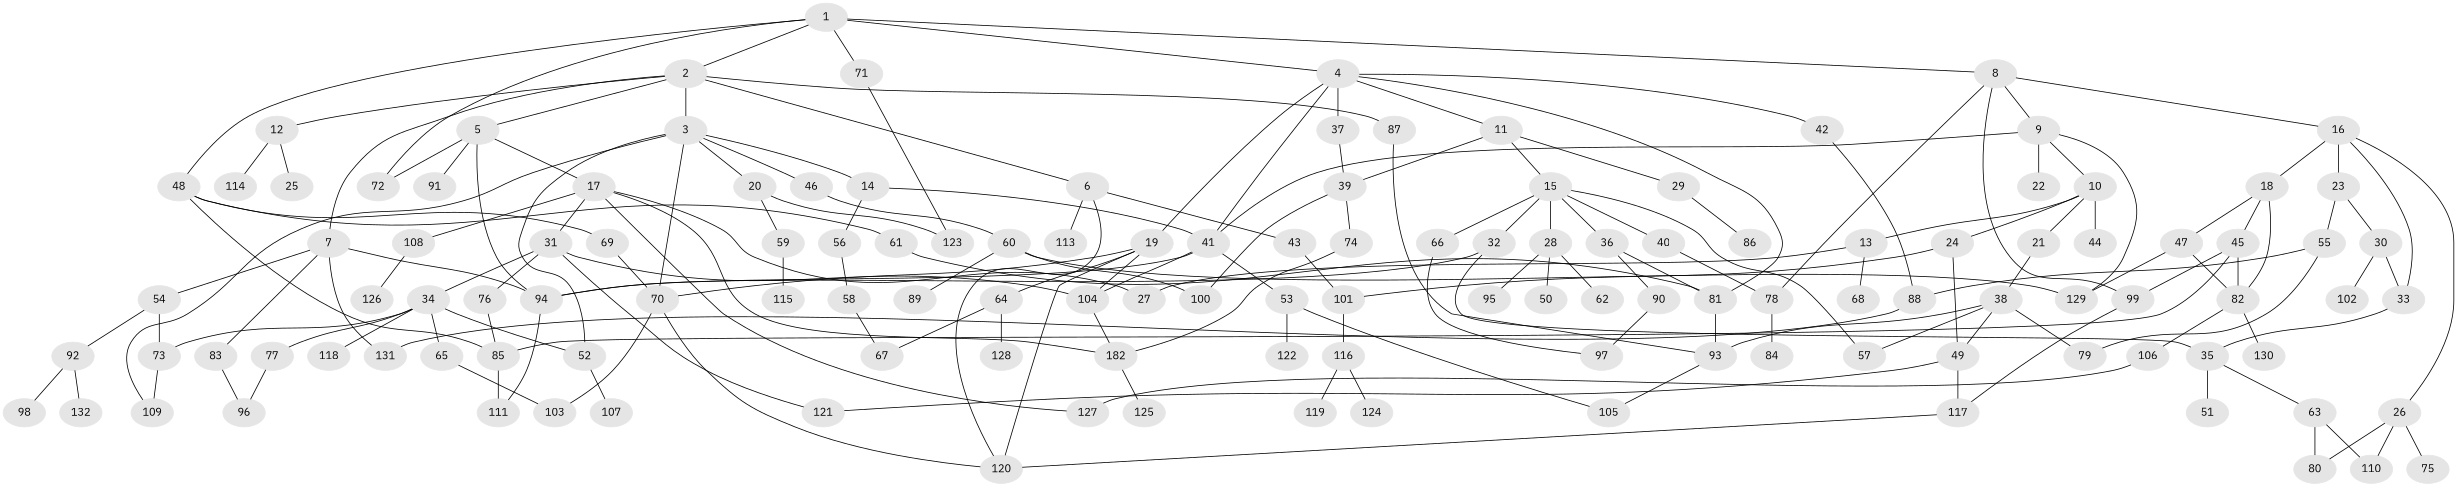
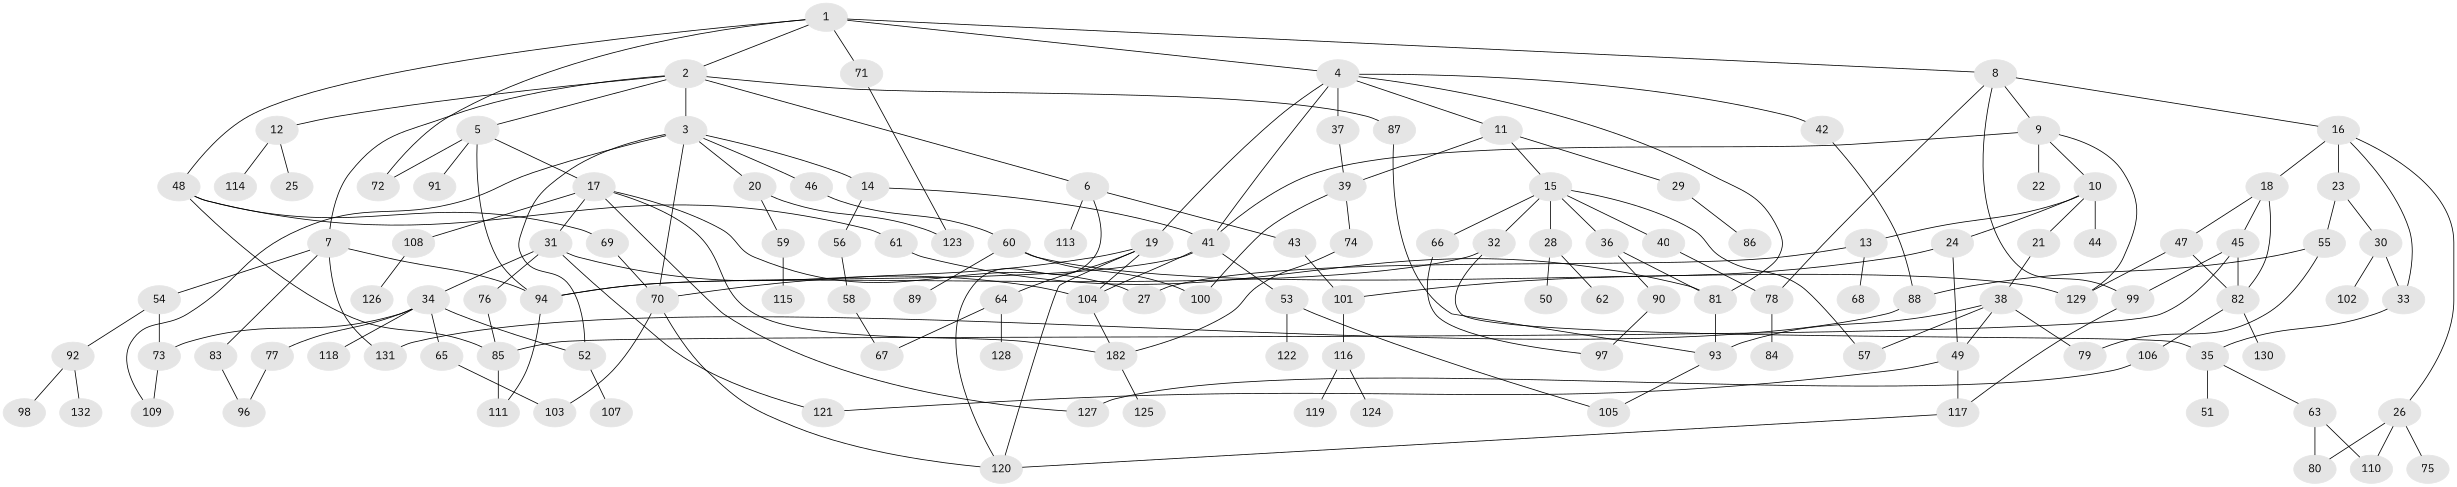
node "95": removed
